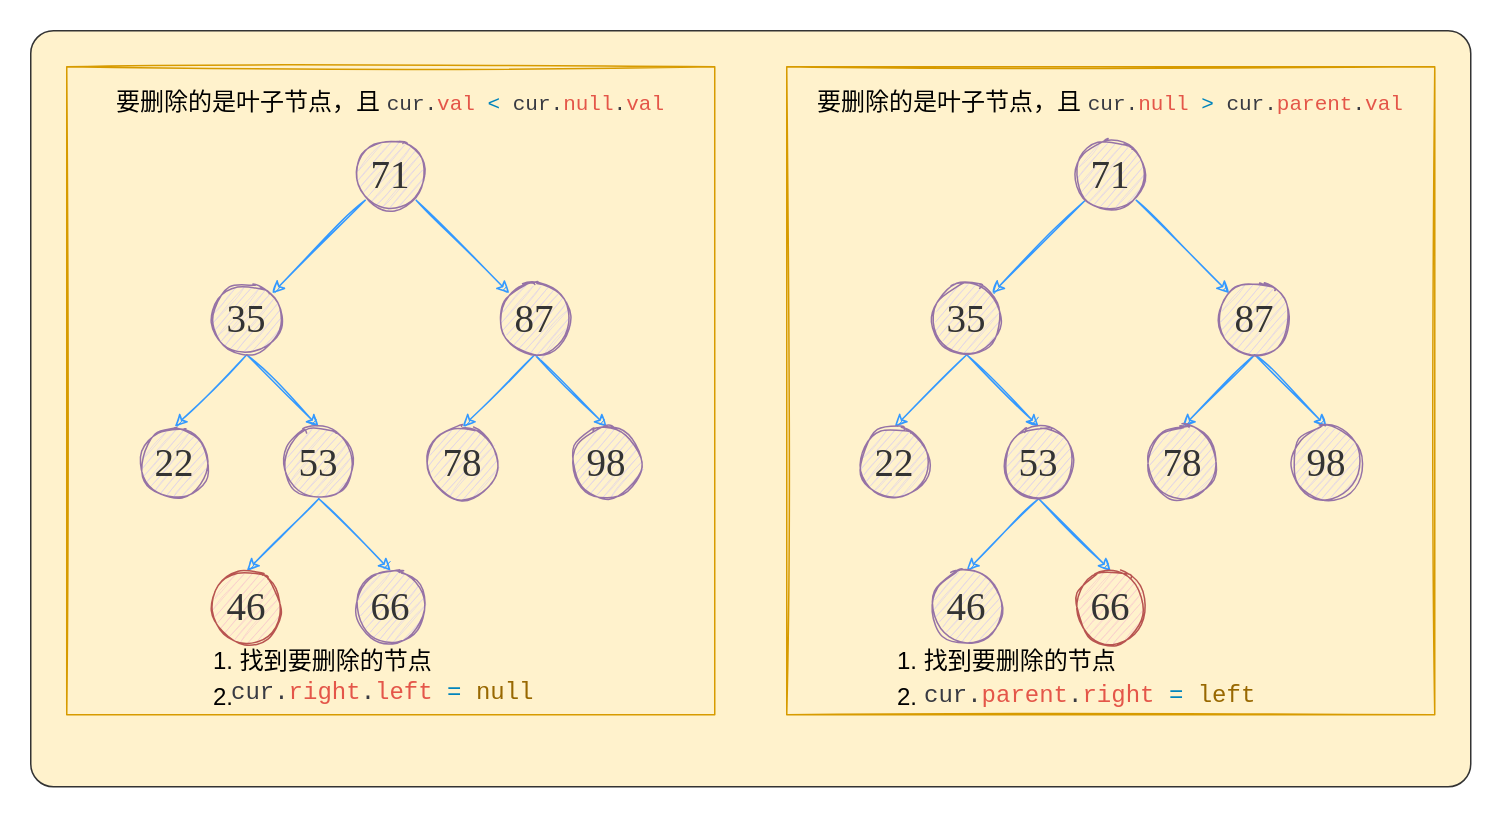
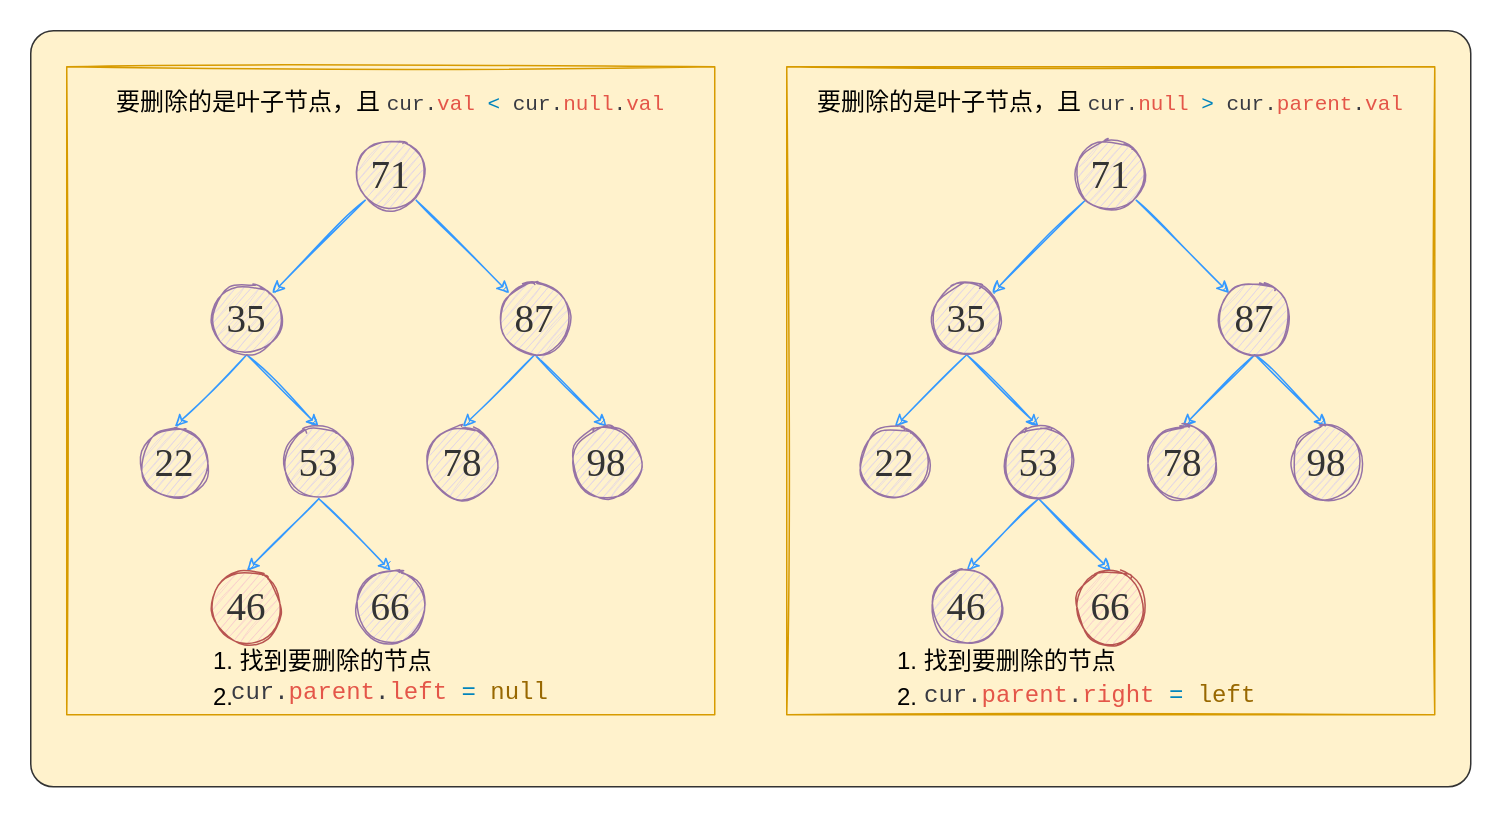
node "cur.right.left = null": label "cur.right.left = null" -> "cur.parent.left = null"
